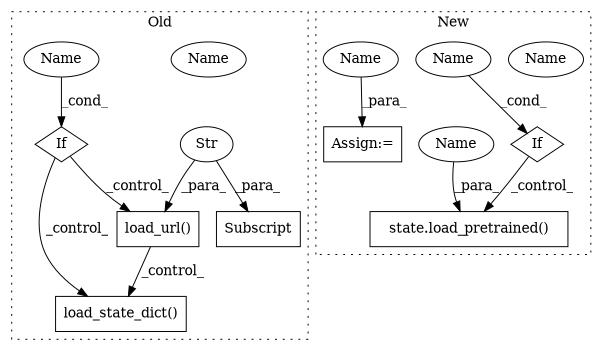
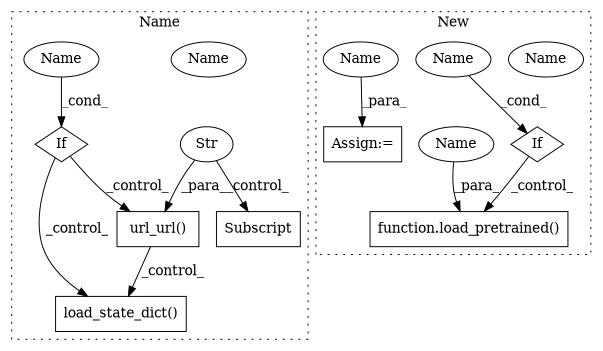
cluster "Old": label "Old" -> "Name"
edge "Str" -> "Subscript": label "_para_" -> "_control_"
node "load_url()": label "load_url()" -> "url_url()"
node "state.load_pretrained()": label "state.load_pretrained()" -> "function.load_pretrained()"
